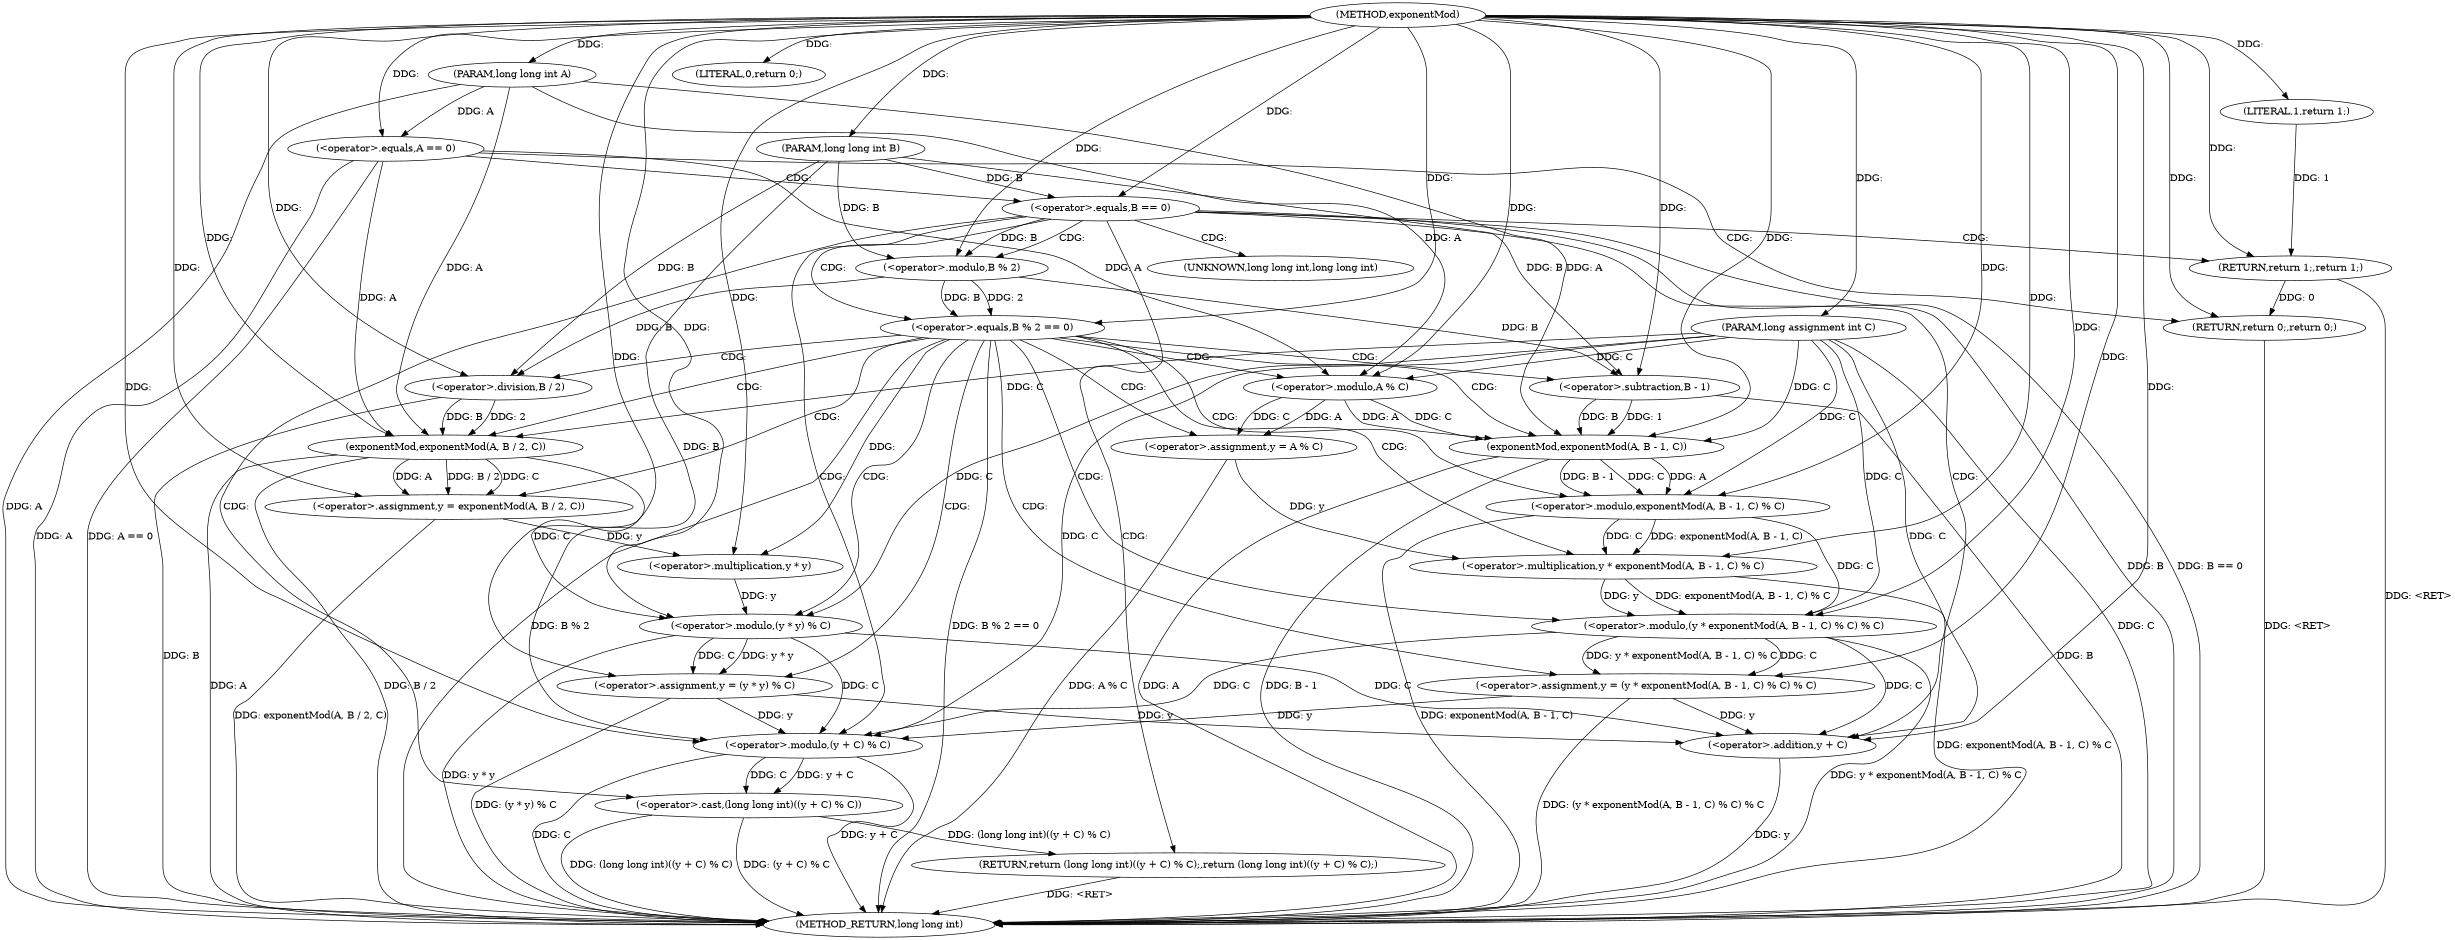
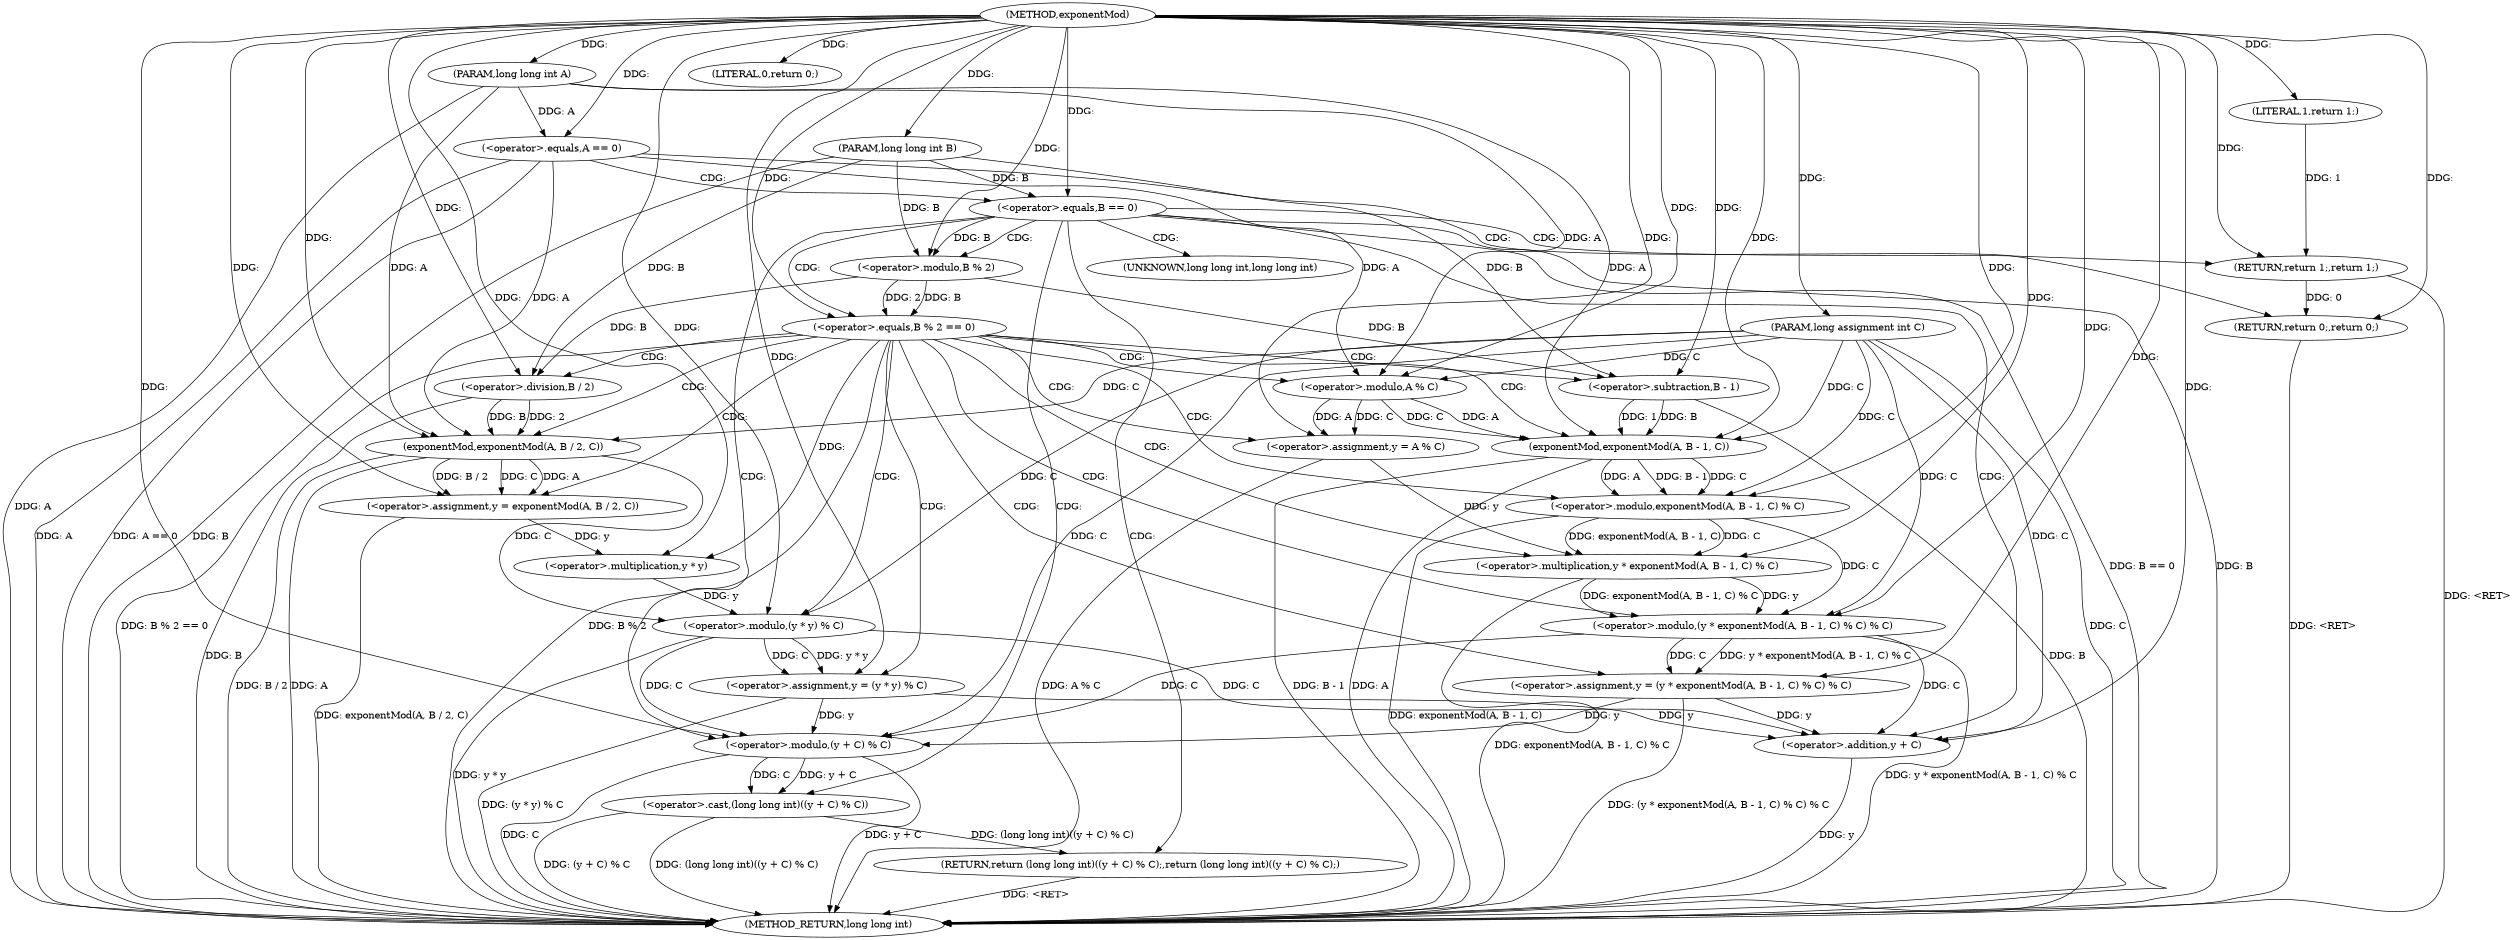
edge "(METHOD,exponentMod)" -> "(<operator>.assignment,y = A % C)": added, label "DDG:"
edge "(PARAM,long long int B)" -> "(<operator>.modulo,(y + C) % C)": now "(PARAM,long long int B)" -> "(METHOD_RETURN,long long int)"
